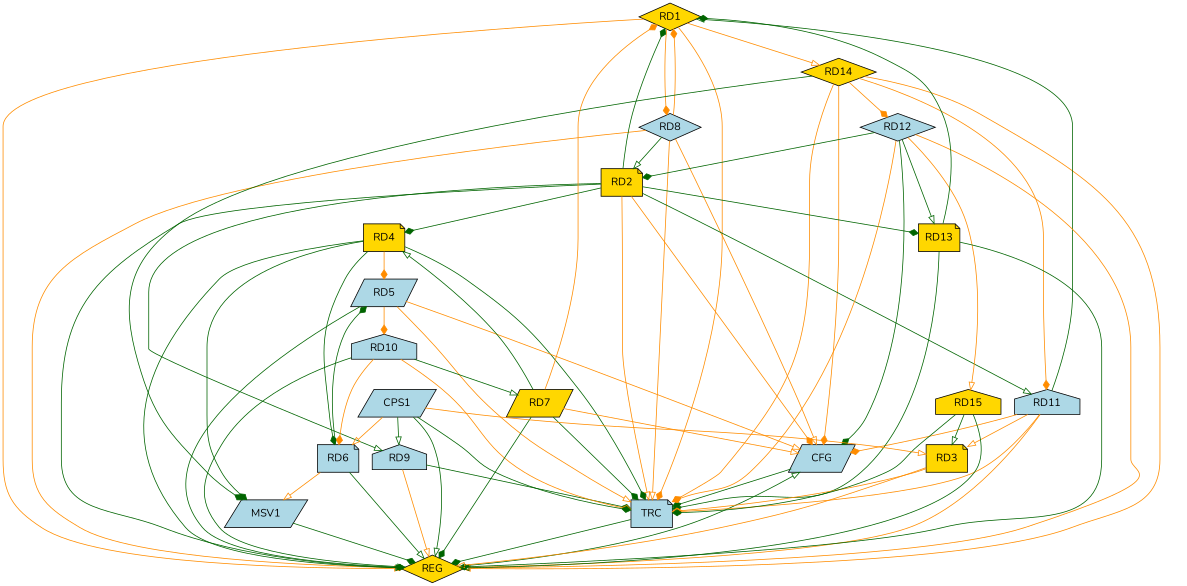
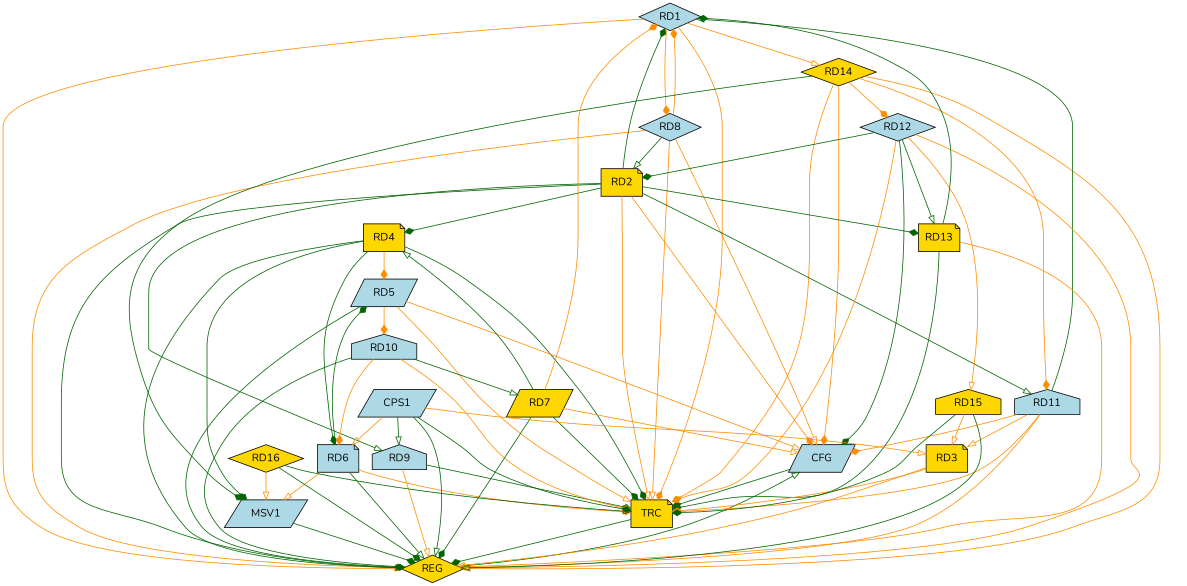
node "RD1": fillcolor gold -> lightblue
edge "RD15" -> "RD3": color darkgreen -> darkorange
node "RD16": added
edge "RD6" -> "TRC": added
node "TRC": fillcolor lightblue -> gold
edge "RD13" -> "REG": color darkgreen -> darkorange
